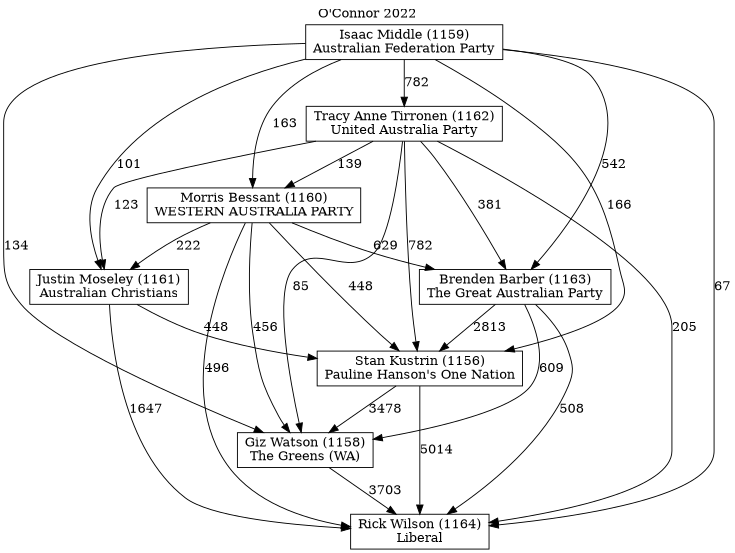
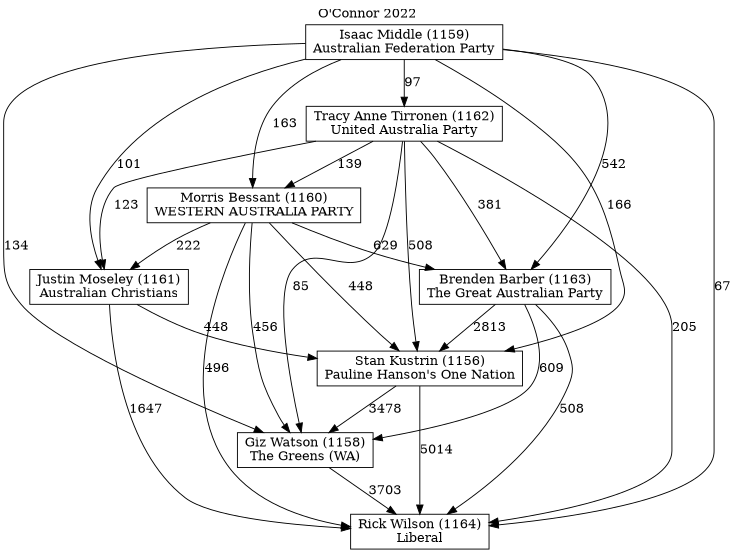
edge "Isaac Middle (1159) Australian Federation Party" -> "Tracy Anne Tirronen (1162) United Australia Party": label "782" -> "97"
edge "Tracy Anne Tirronen (1162) United Australia Party" -> "Stan Kustrin (1156) Pauline Hanson's One Nation": label "782" -> "508"
